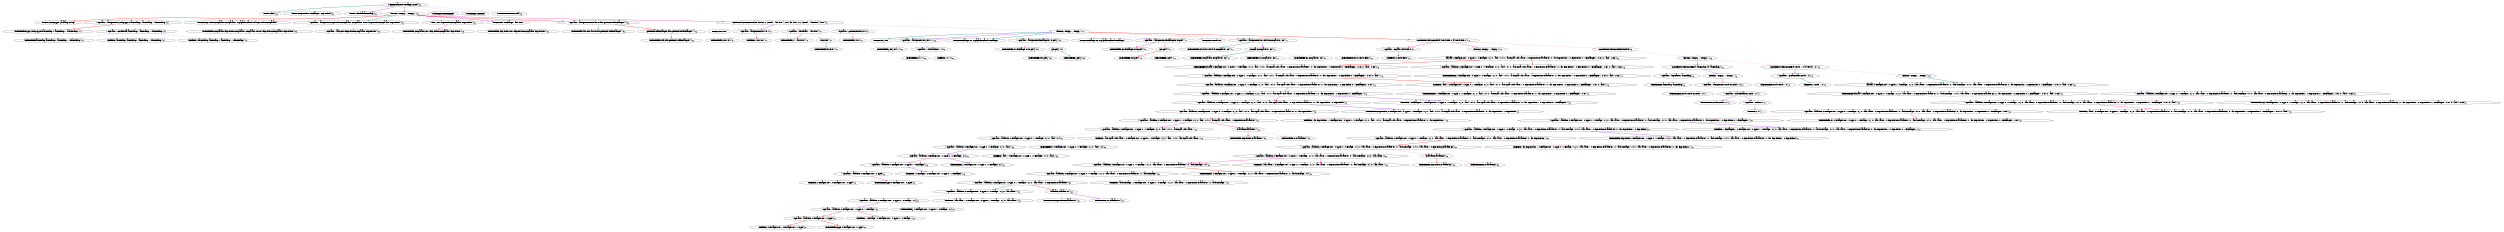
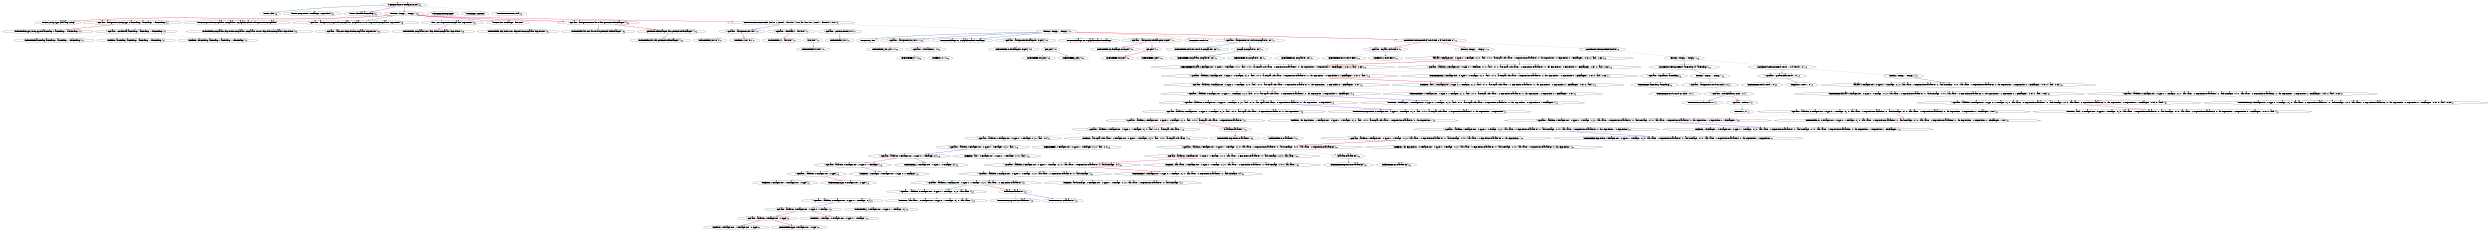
node "(LOCAL,int i: int)": removed
